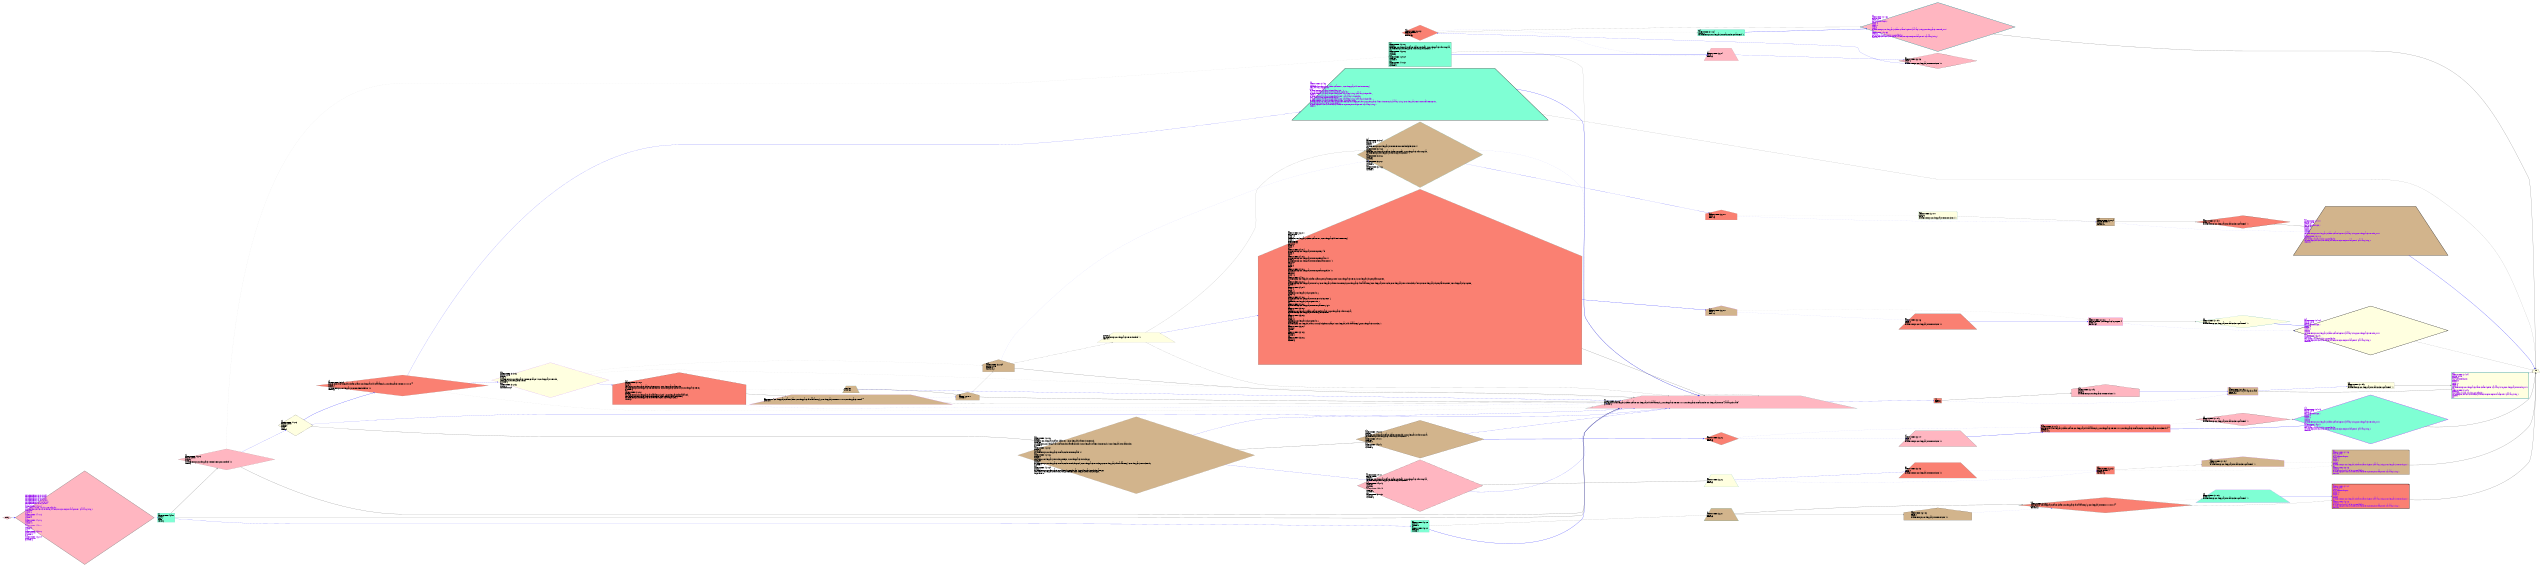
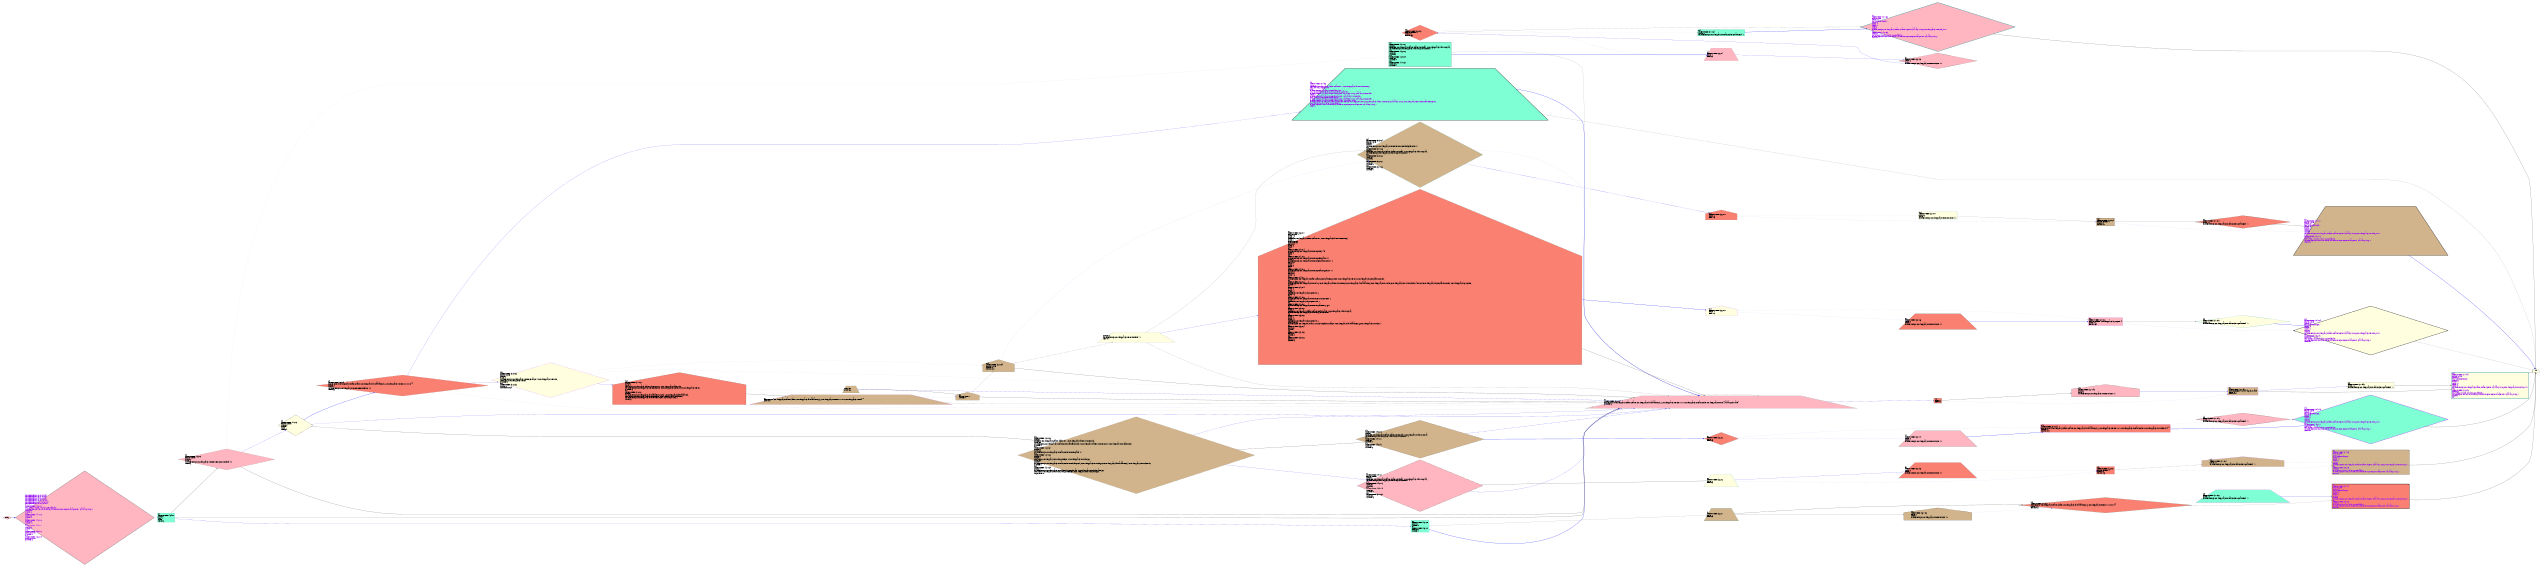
node "L12 LINENUMBER 1566 L12 ILOAD 11 IFEQ L87": fillcolor tan -> lightyellow
node "L63 DENIED SAME1 I ISTORE 11": label "L63 DENIED SAME1 I ISTORE 11" -> "L63 FRAME SAME1 I ISTORE 11"
